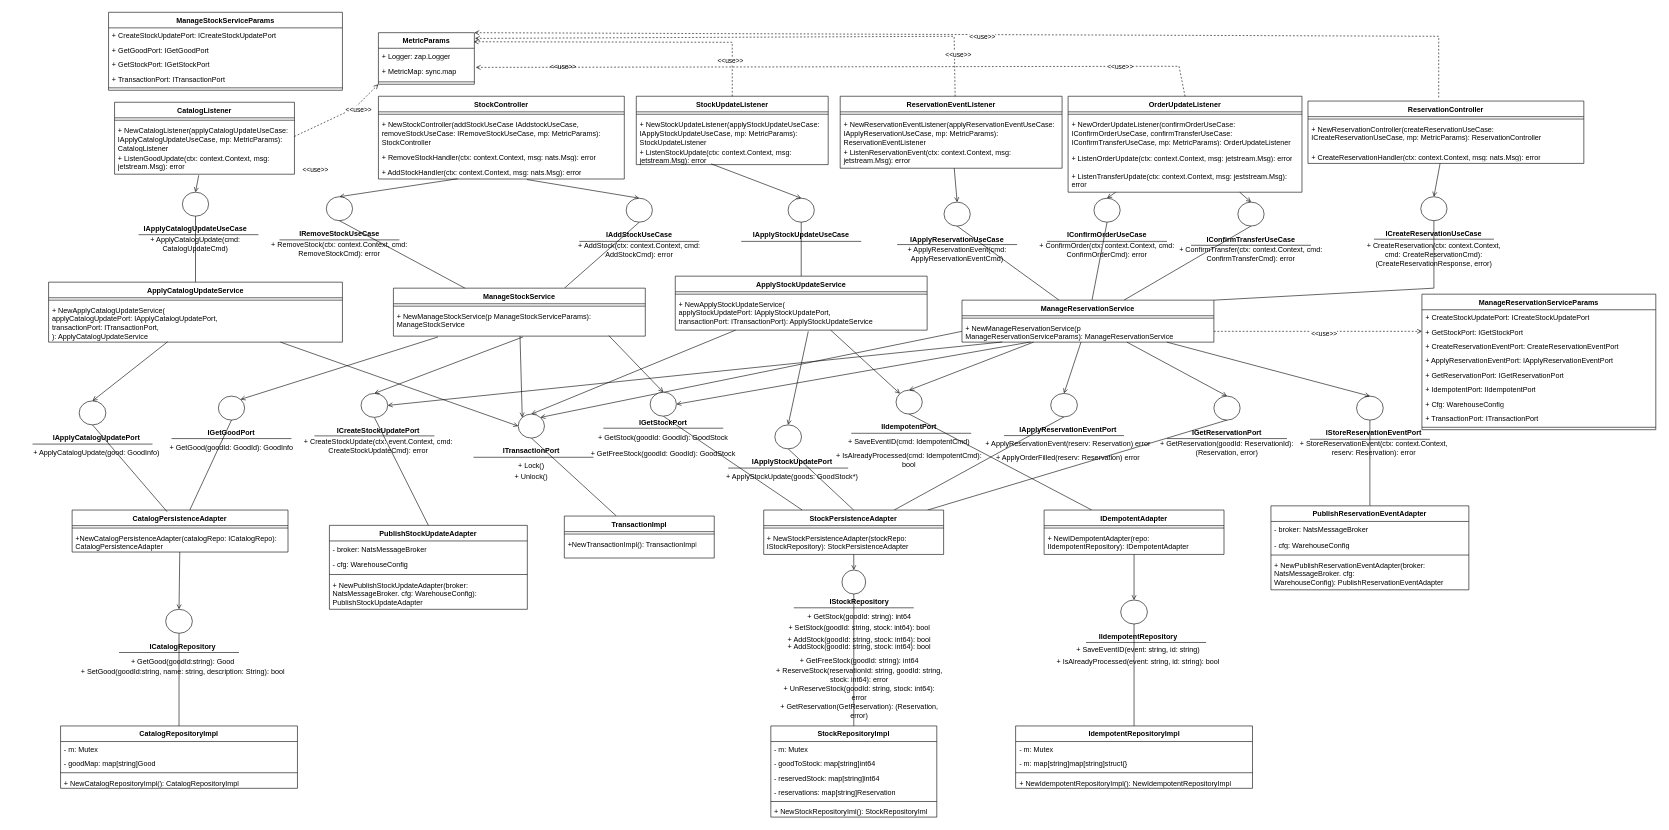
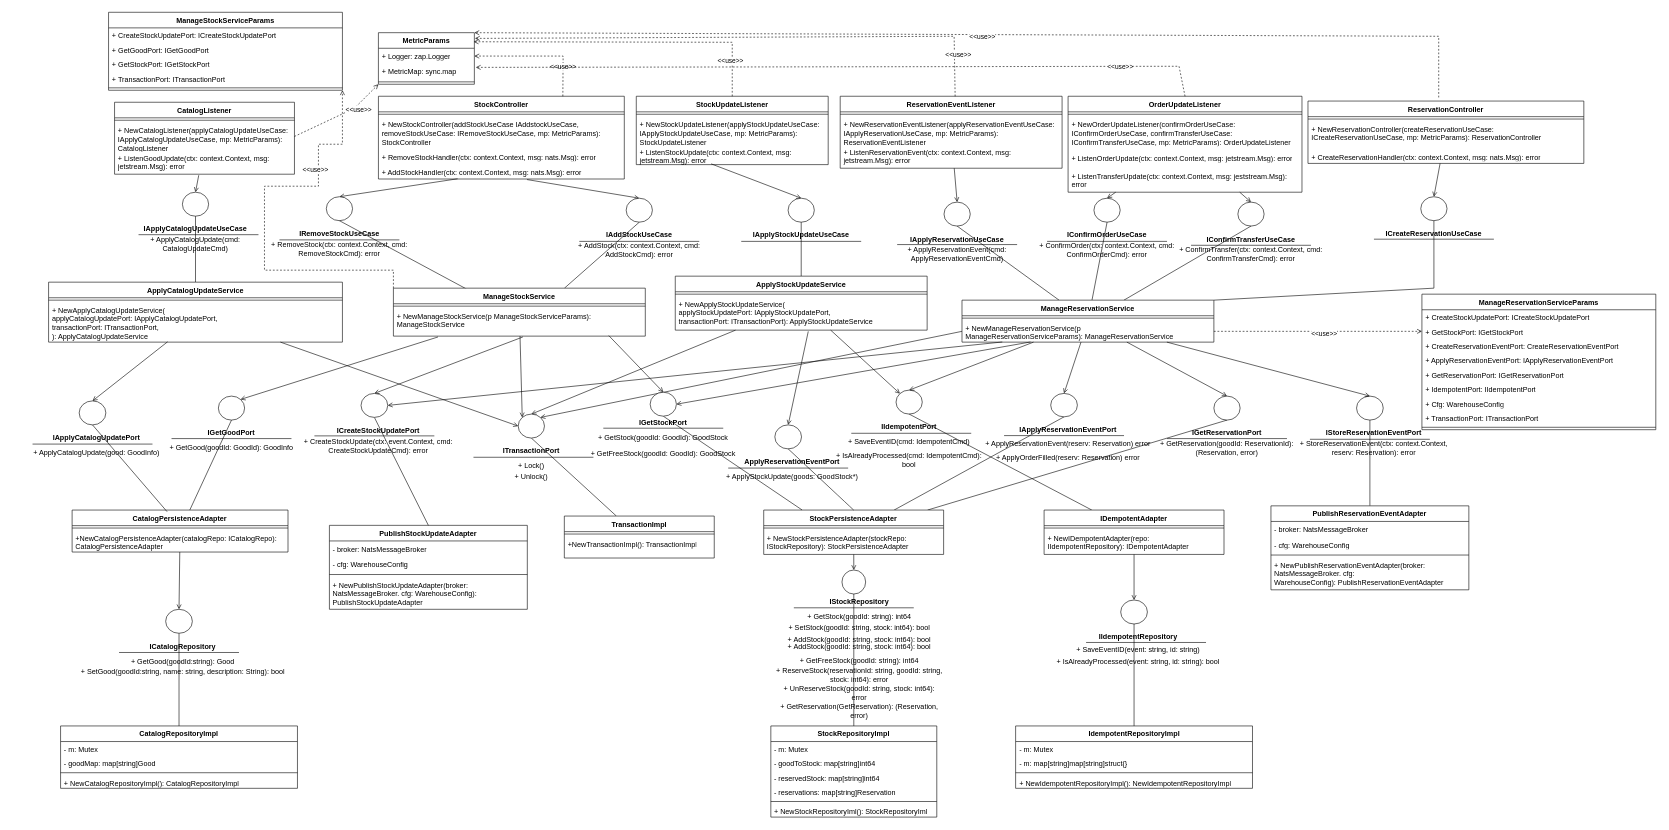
edge "StockController" -> "+ Logger: zap.Logger": added
edge "ManageStockService" -> "ManageStockServiceParams": added
node "+ CreateReservation(ctx: context.Context, cmd: CreateReservationCmd): (CreateReservationResponse, error)": removed
node "IApplyStockUpdatePort": label "IApplyStockUpdatePort" -> "ApplyReservationEventPort"
